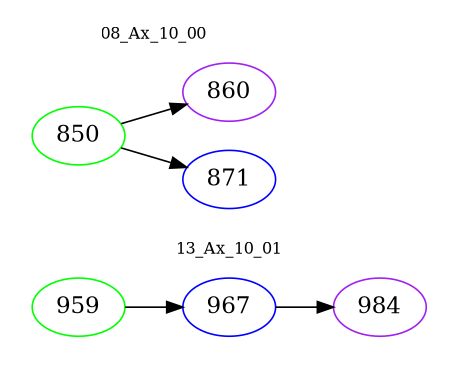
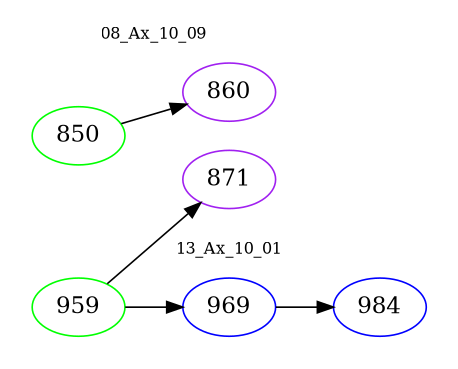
cluster "08_Ax_10_00": label "08_Ax_10_00" -> "08_Ax_10_09"
edge "850" -> "871": now "959" -> "871"
node "871": color blue -> purple
node "967": label "967" -> "969"
node "984": color purple -> blue
